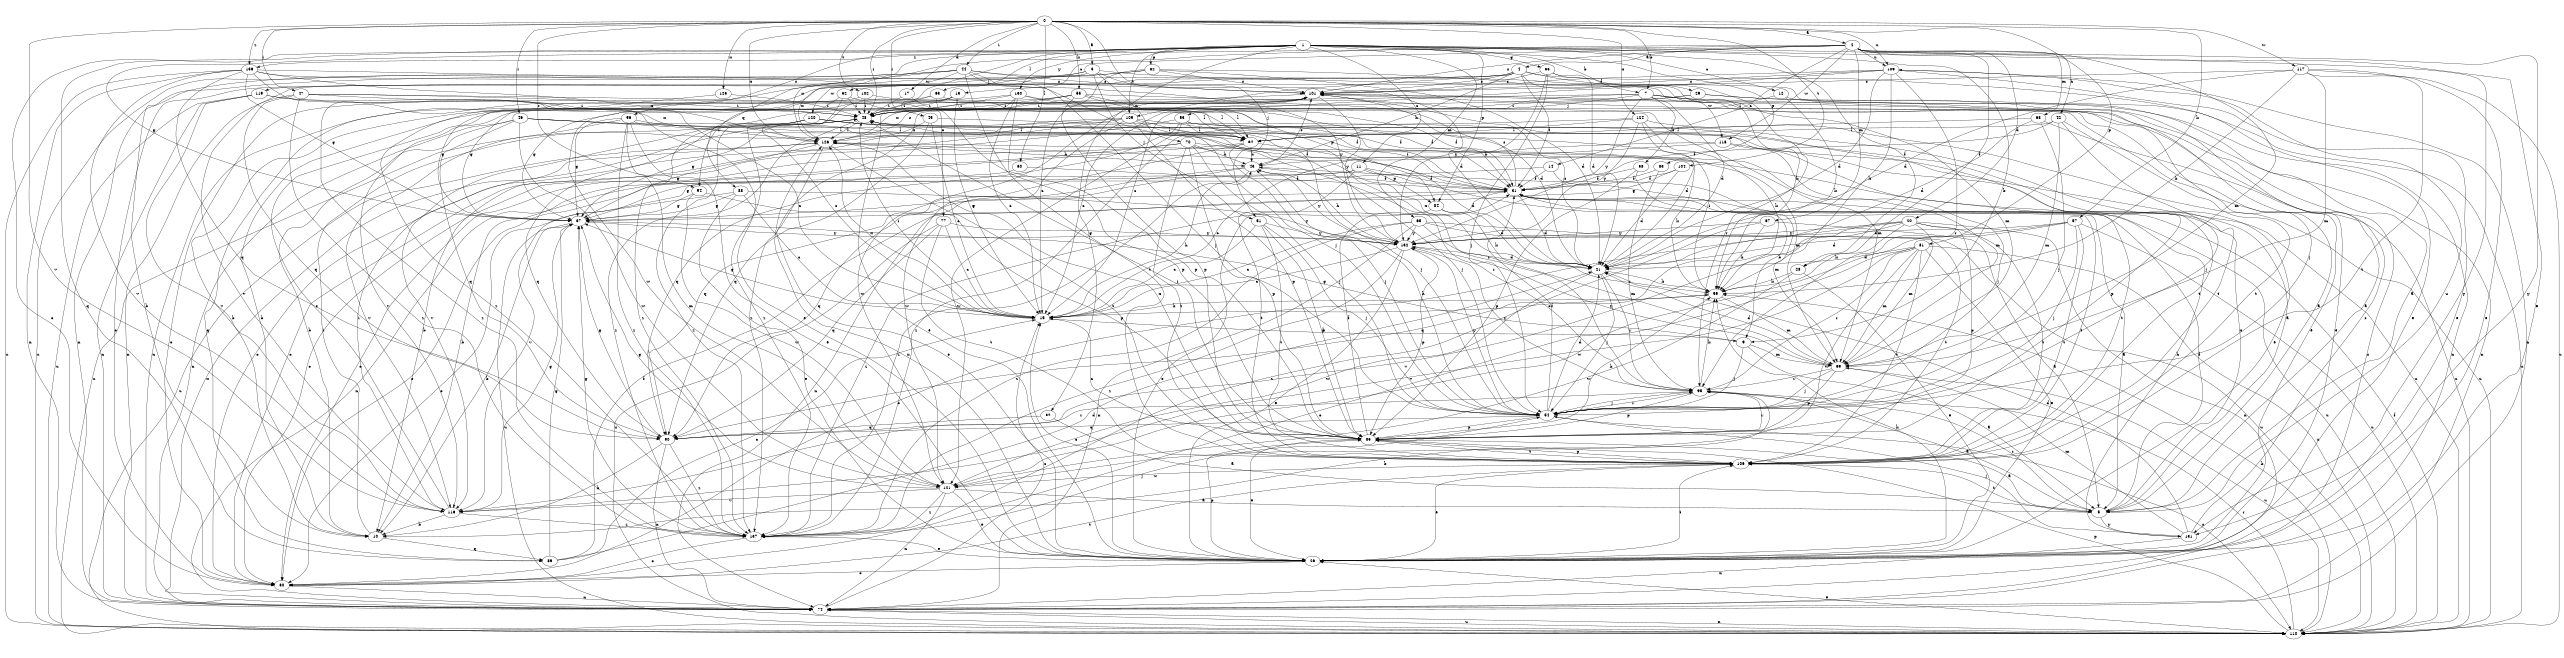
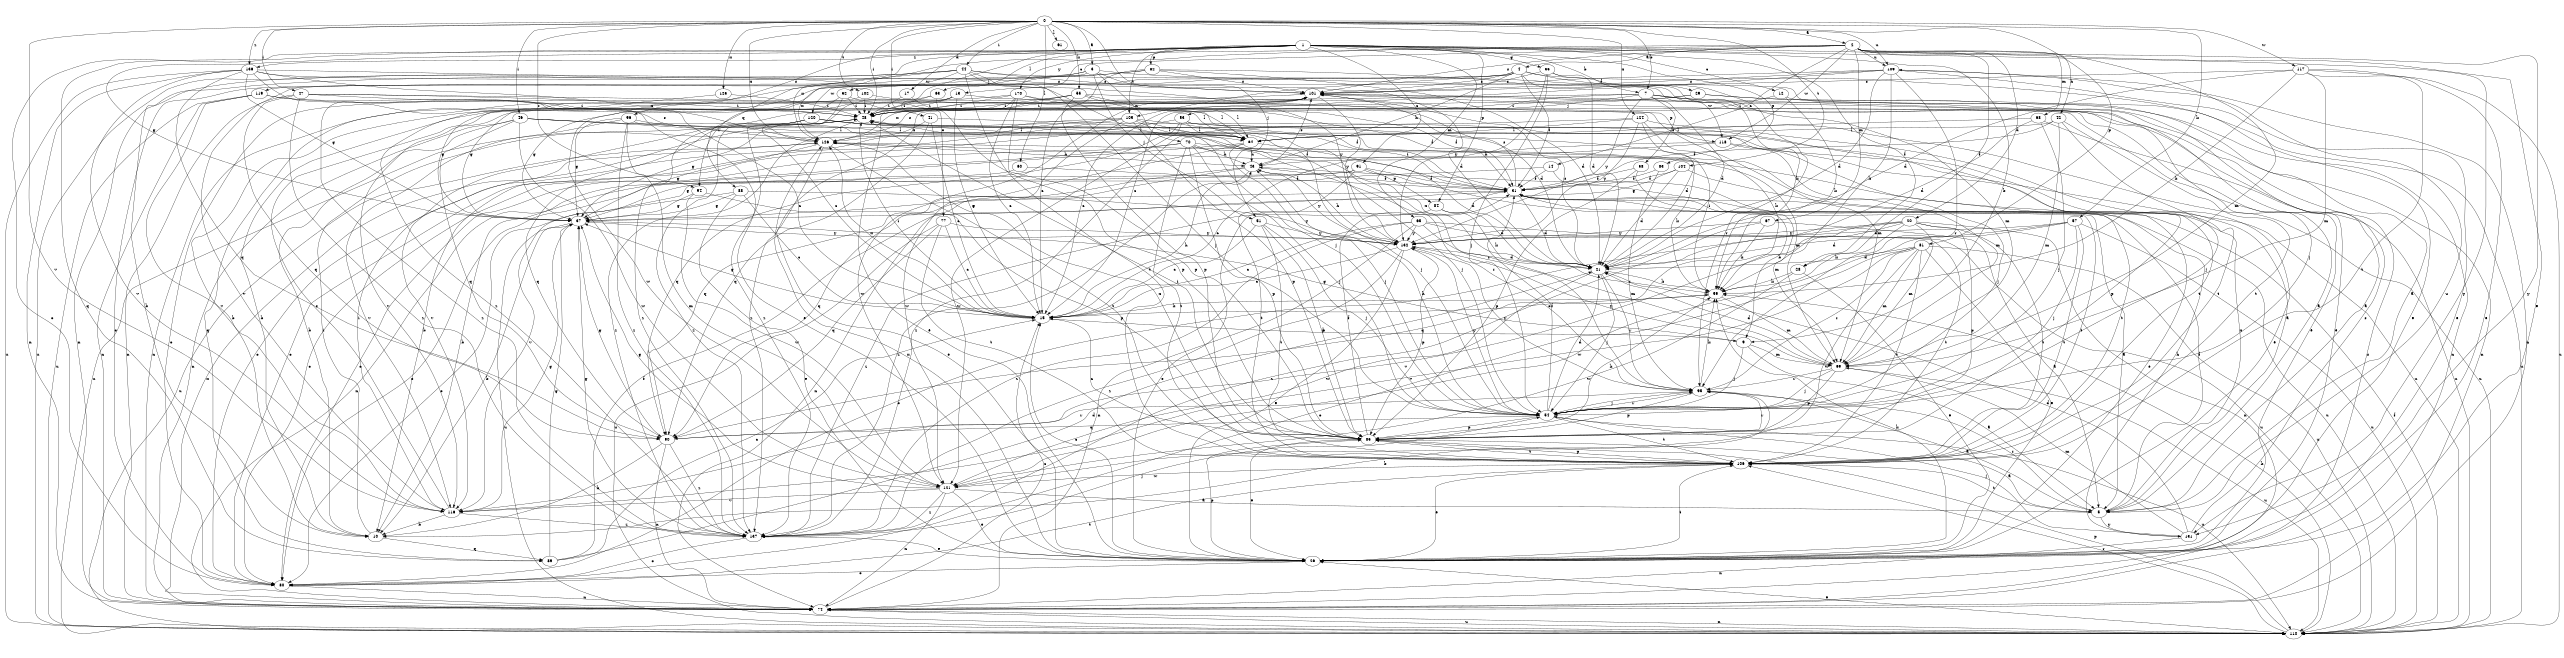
node "61": added
node "130": label "130" -> "170"
edge "13" -> "84": now "13" -> "118"
edge "119" -> "126": label "x" -> "s"
node "45": label "45" -> "41"
edge "48" -> "126": now "48" -> "64"
edge "63" -> "31": removed, label "f"
node "11": label "11" -> "91"
node "32": removed
edge "96" -> "26": now "104" -> "26"
edge "110" -> "95": now "110" -> "106"
edge "54" -> "106": added, label "t"
